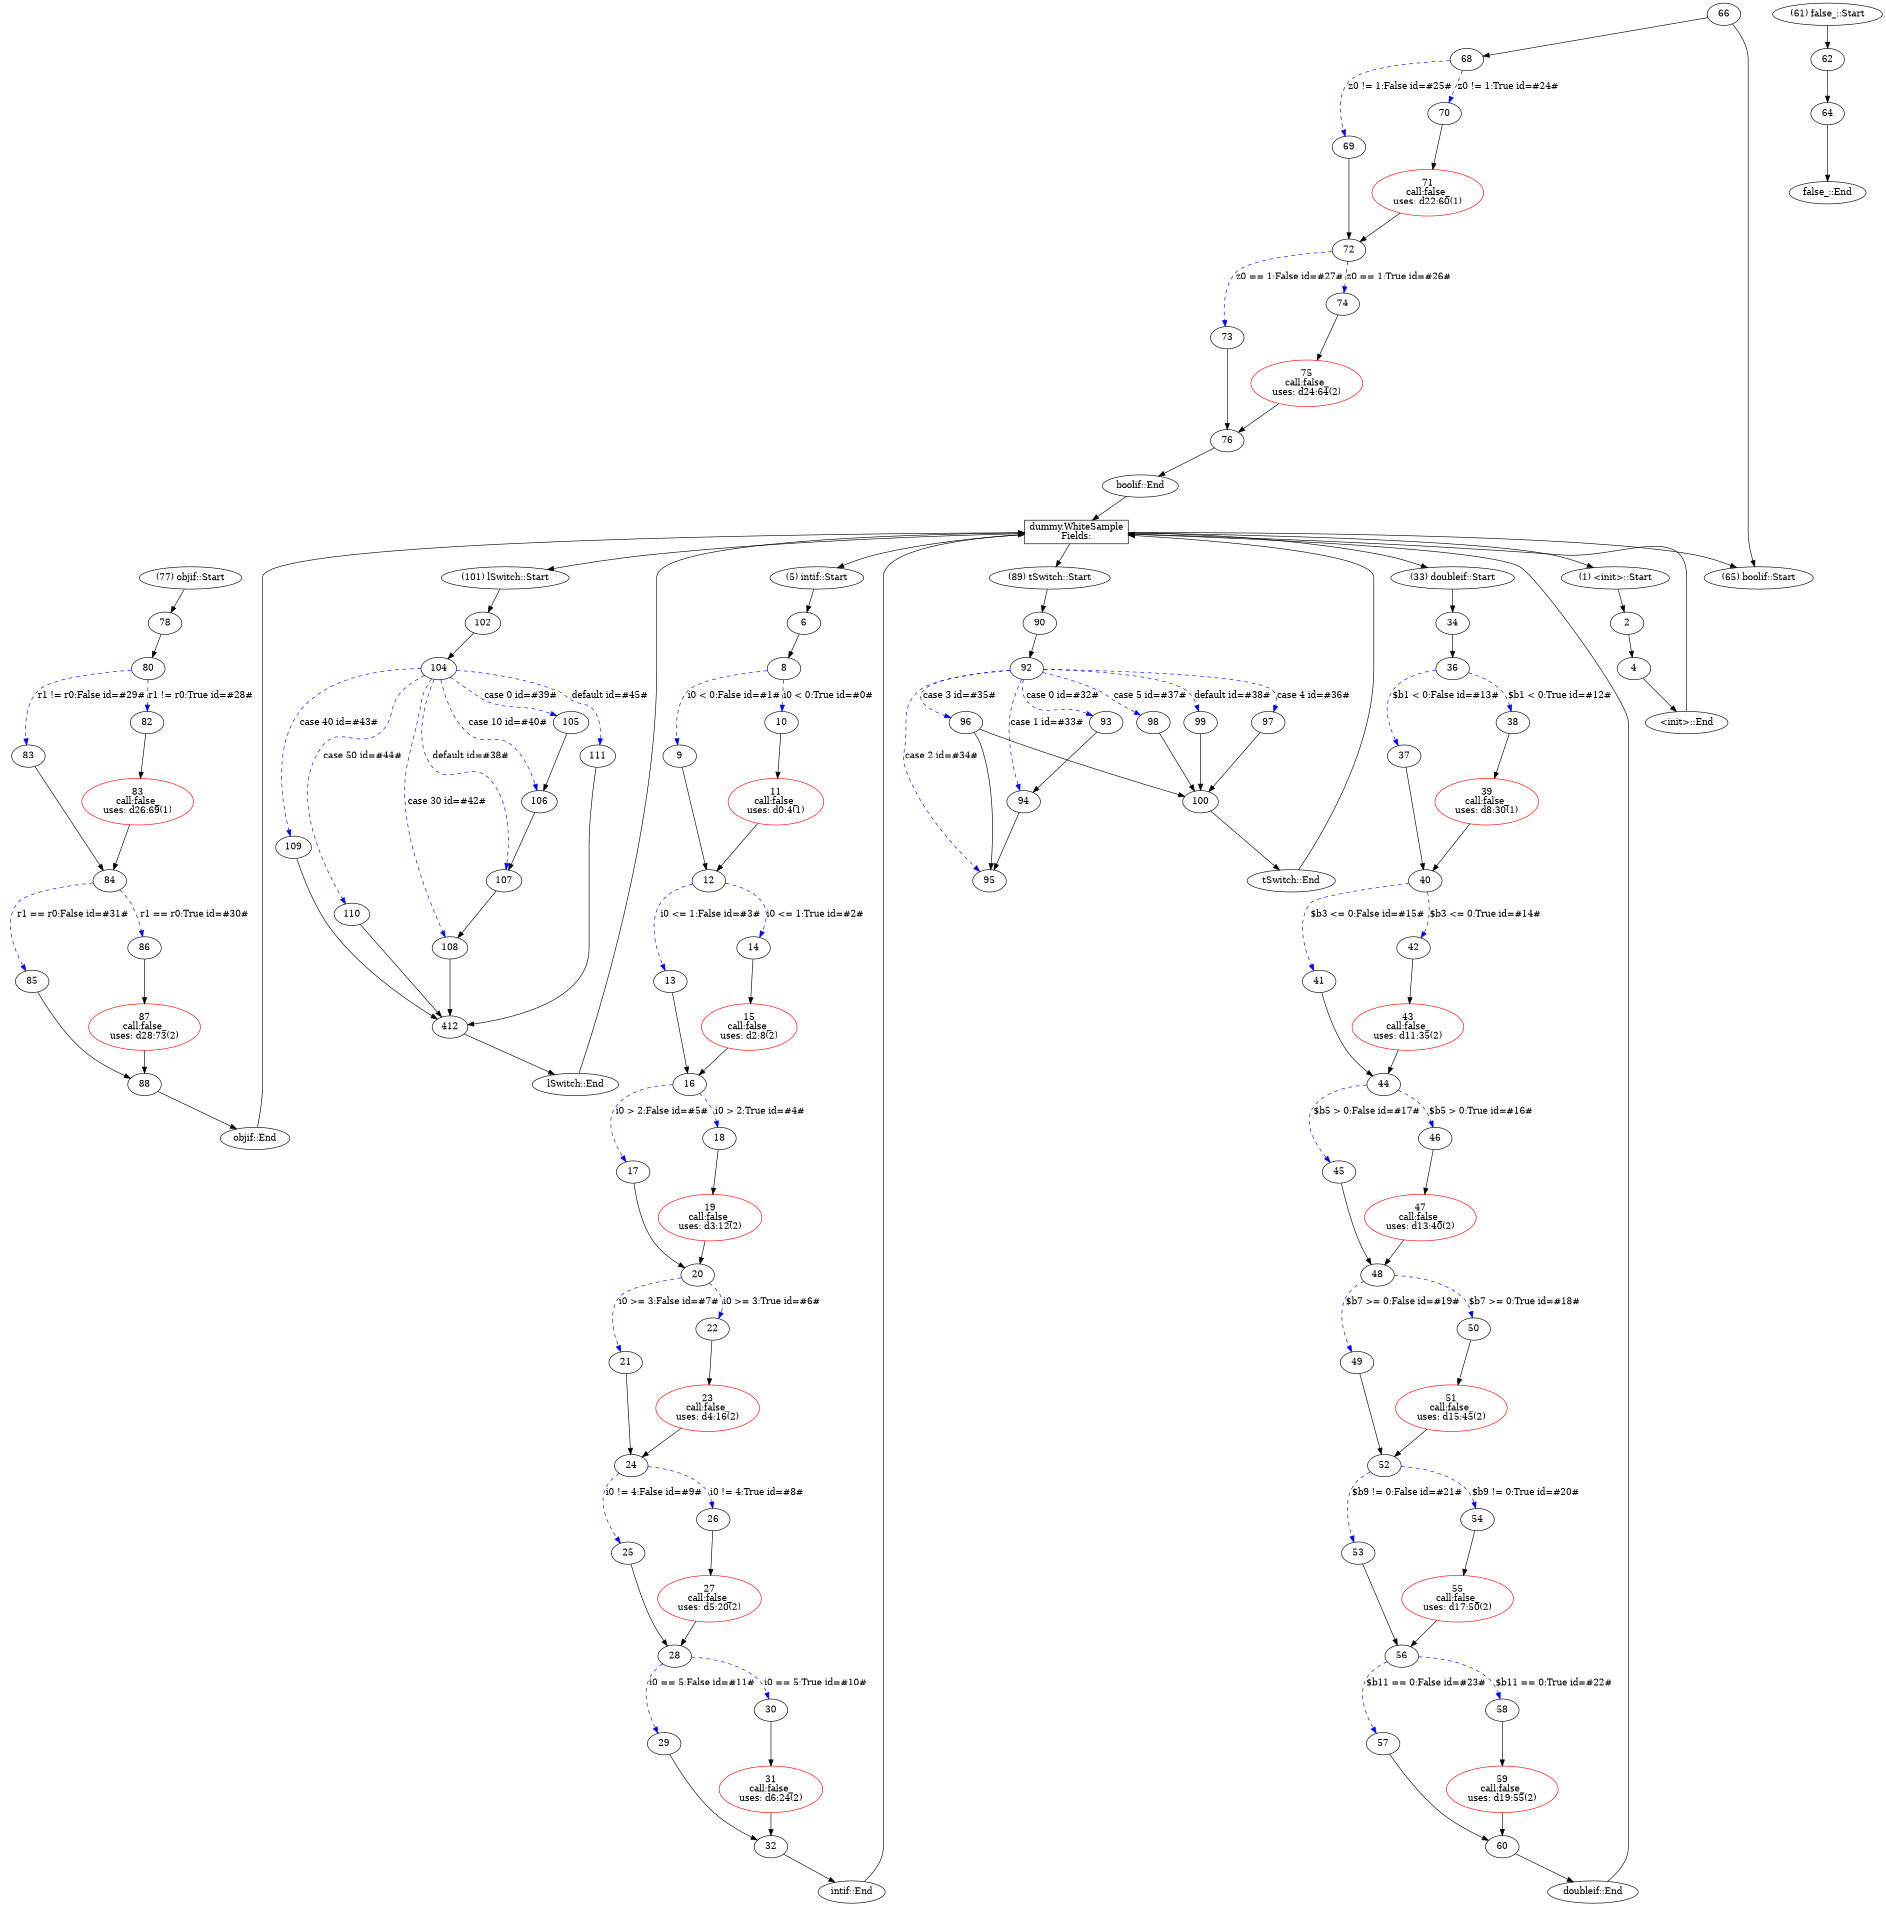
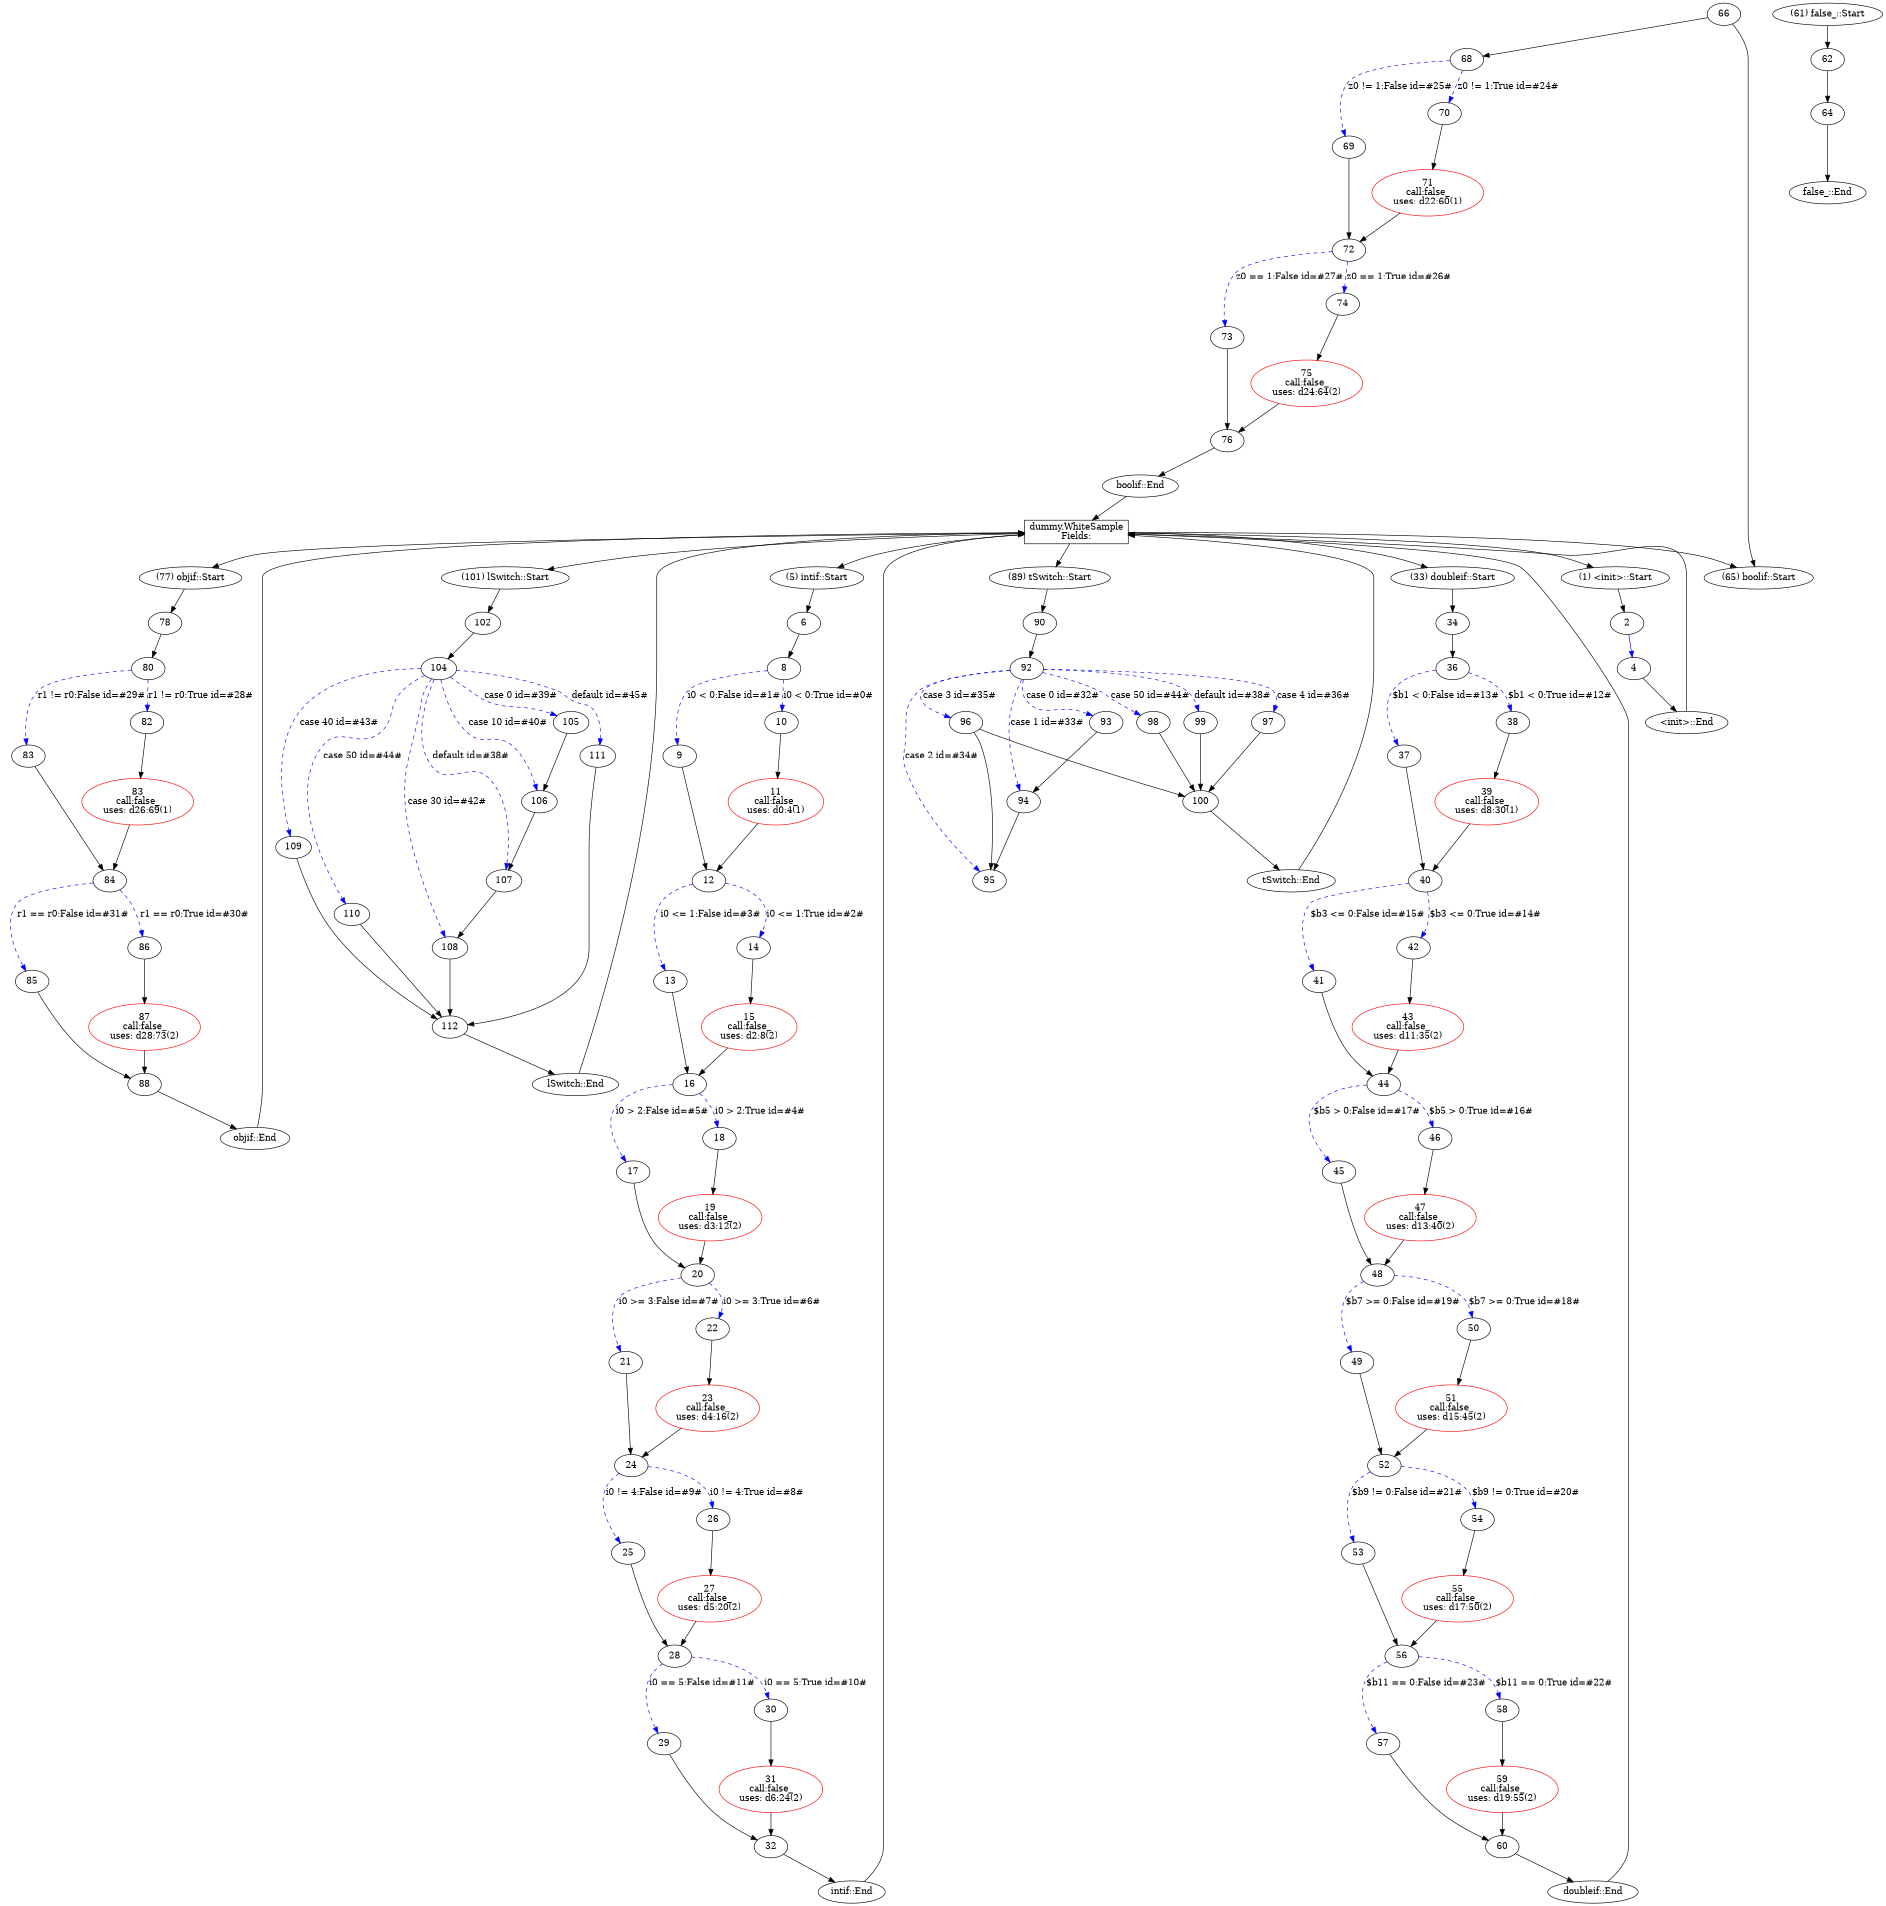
edge "dummy.WhiteSample Fields:" -> "(77) objif::Start": added
edge "2" -> "4": color black -> blue
edge "92" -> "98": label "case 5 id=#37#" -> "case 50 id=#44#"
node "412": label "412" -> "112"
